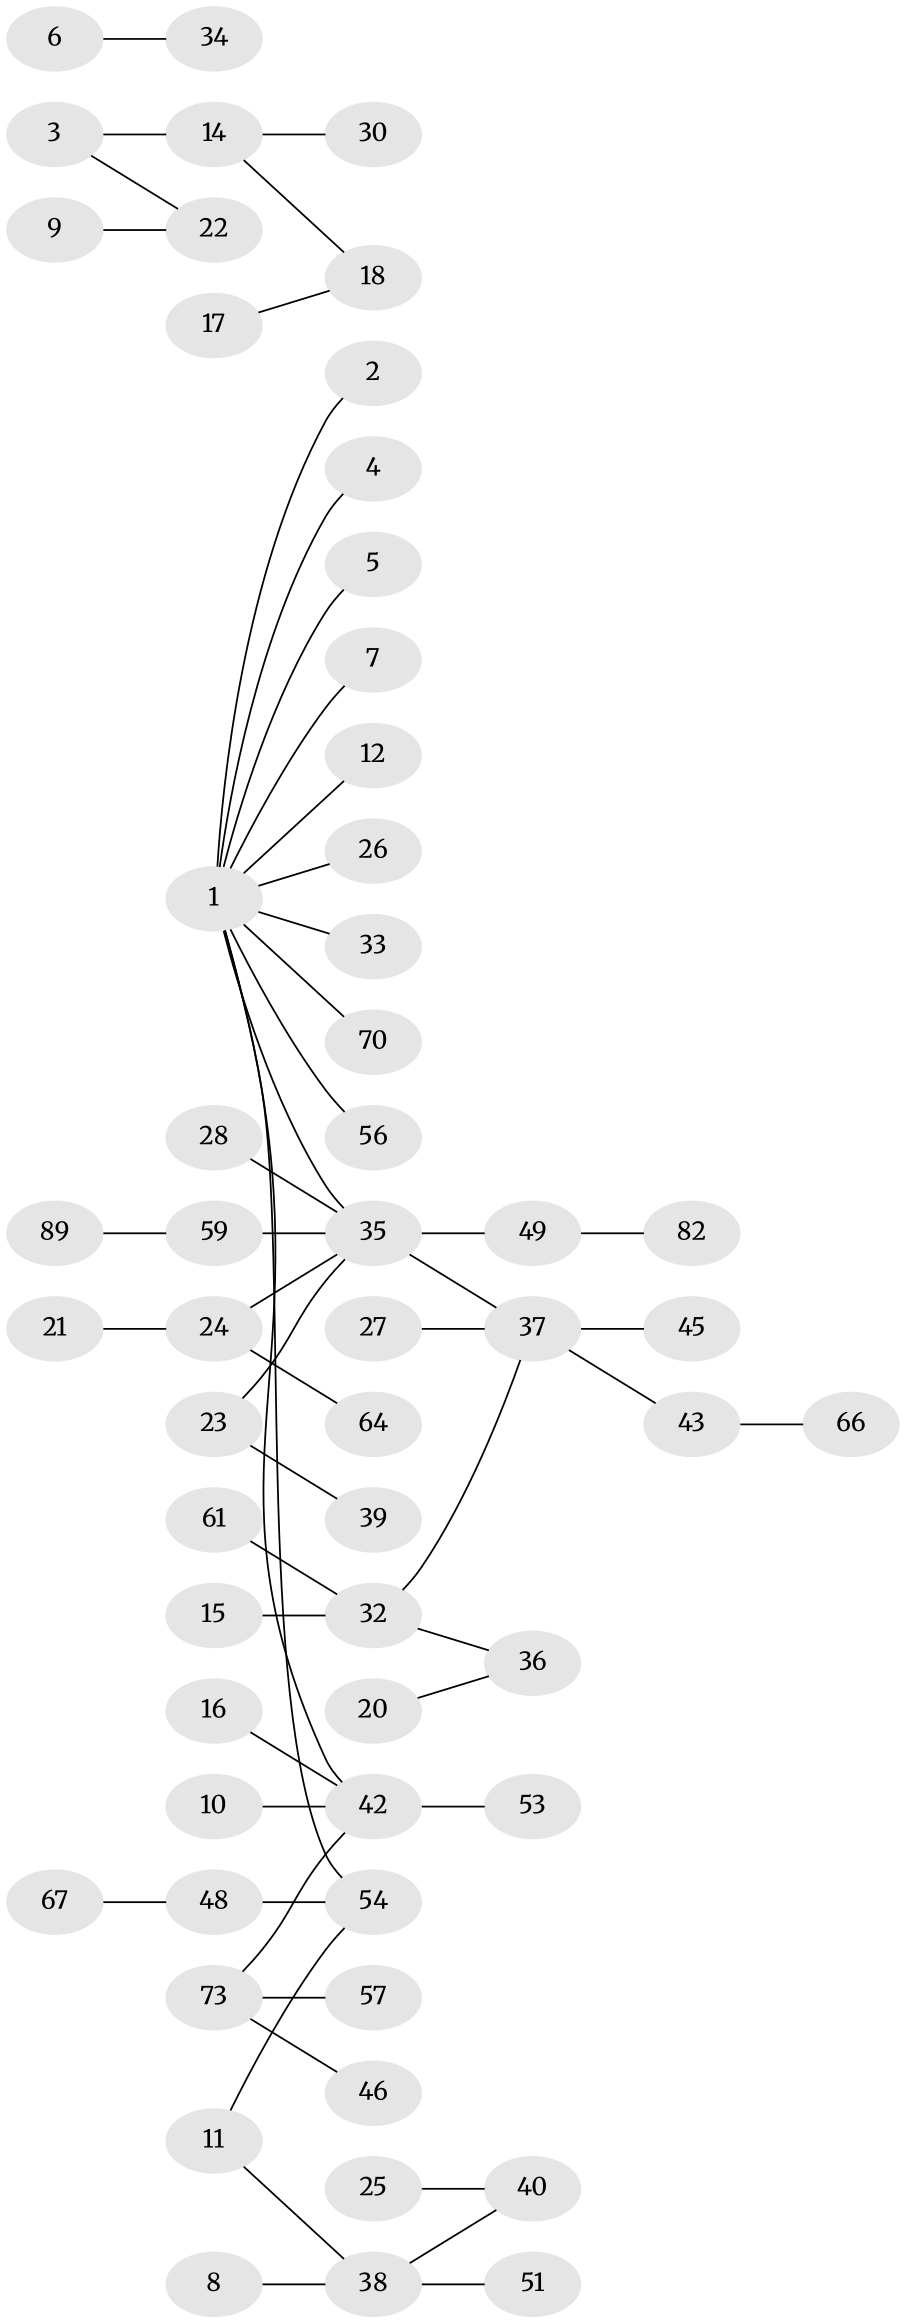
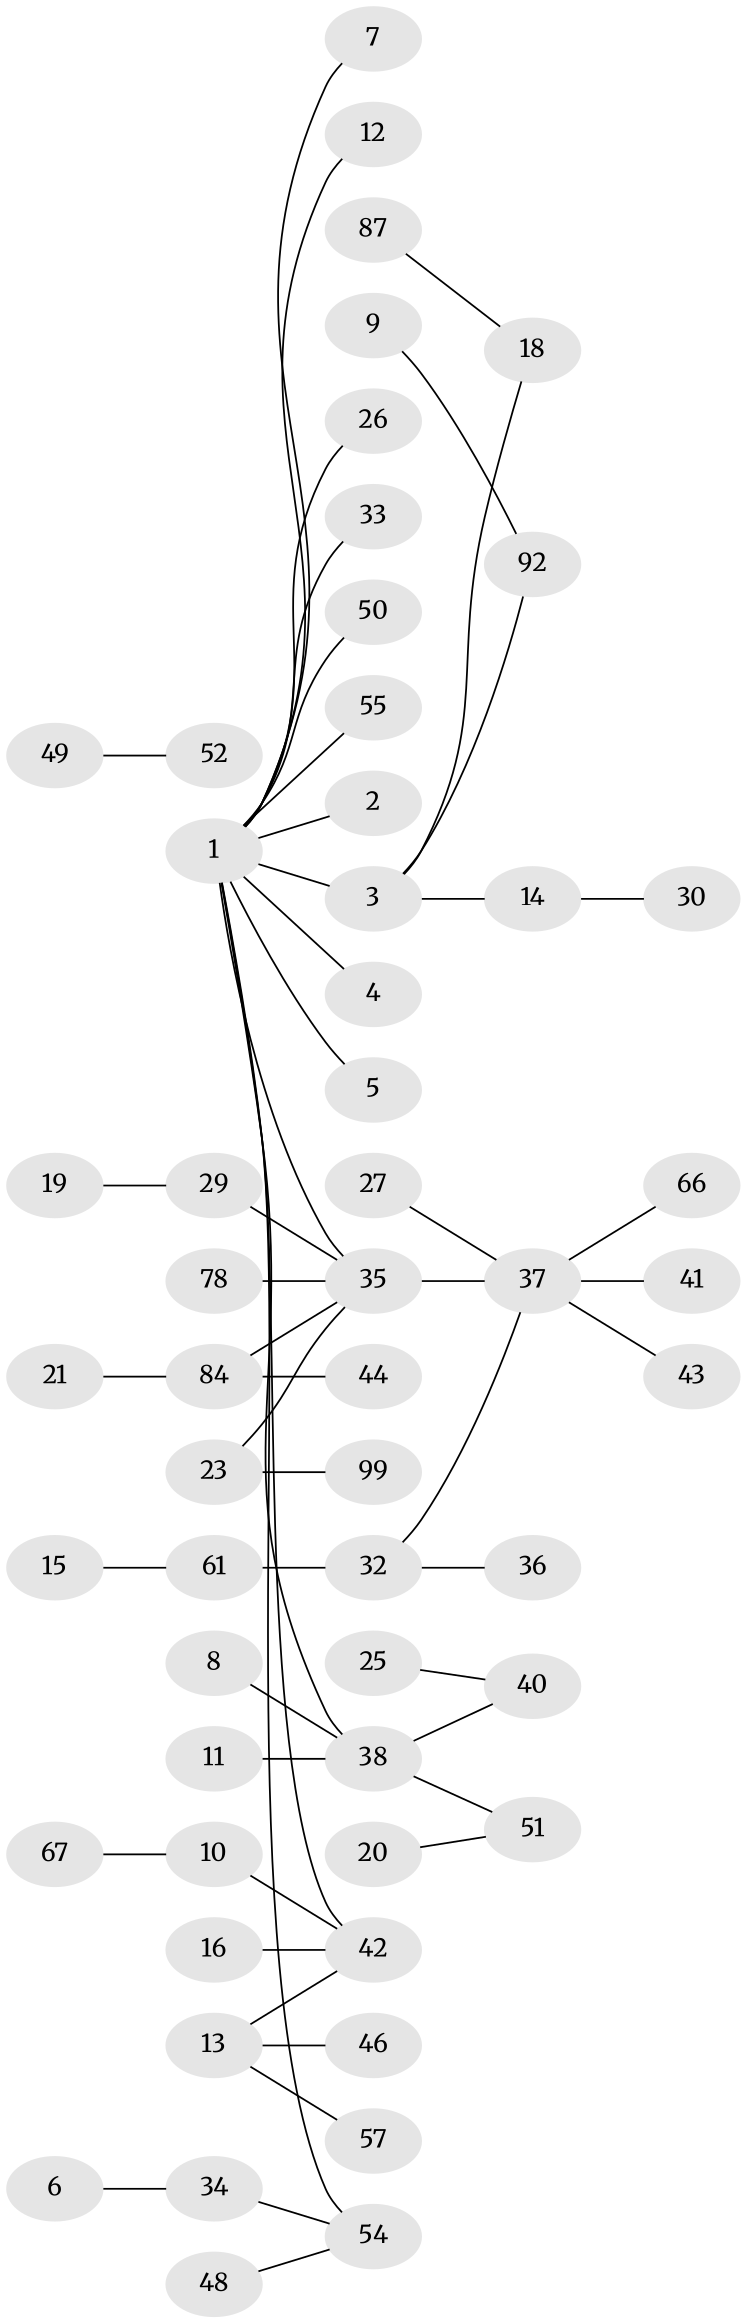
edge "14" -- "18": now "3" -- "18"
node "22": label "22" -> "92"
node "17": label "17" -> "87"
edge "1" -- "3": added
node "70": label "70" -> "50"
node "28": label "28" -> "78"
node "56": label "56" -> "55"
node "89": label "89" -> "19"
node "59": label "59" -> "29"
edge "35" -- "49": removed
node "82": label "82" -> "52"
edge "1" -- "38": added
node "24": label "24" -> "84"
node "45": label "45" -> "41"
node "64": label "64" -> "44"
edge "43" -- "66": now "37" -- "66"
node "39": label "39" -> "99"
edge "15" -- "32": now "15" -- "61"
edge "36" -- "20": now "51" -- "20"
node "53": removed
edge "67" -- "48": now "67" -- "10"
node "73": label "73" -> "13"
edge "54" -- "11": now "54" -- "34"
